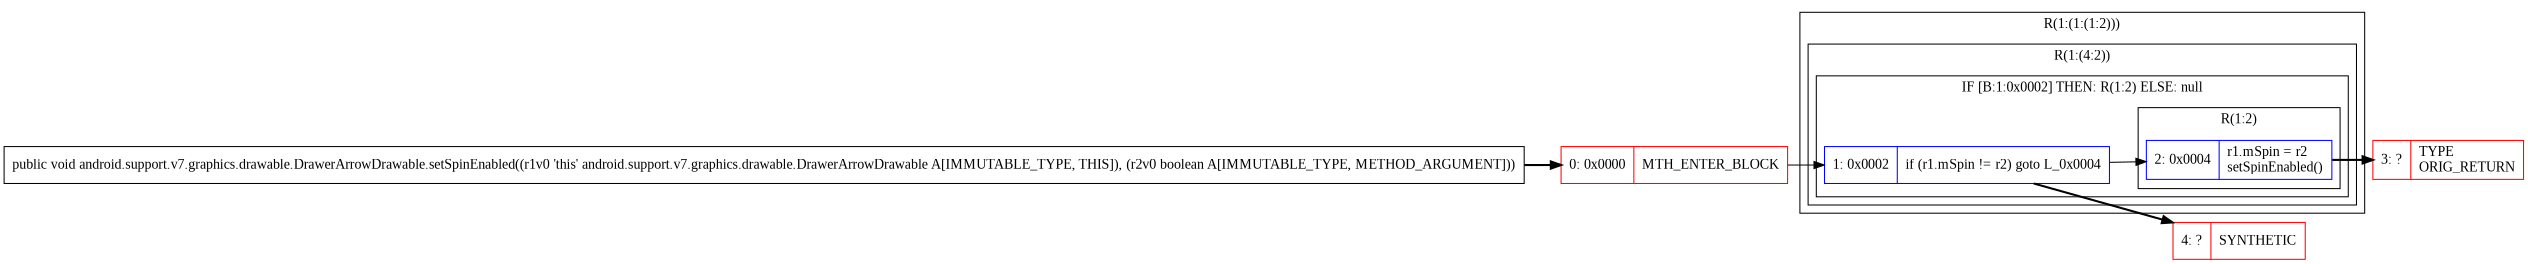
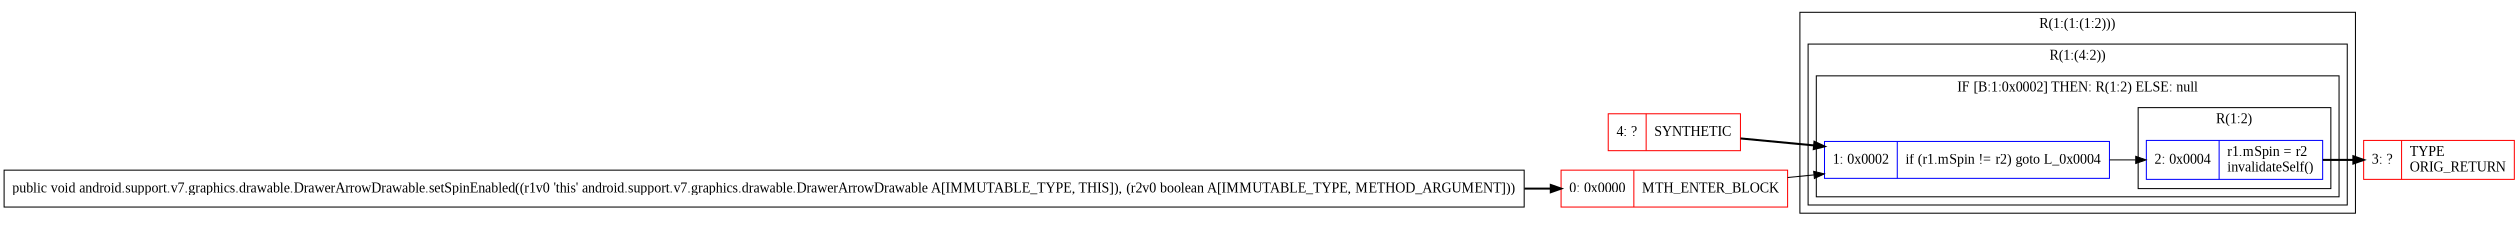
node "2: 0x0004": text "setSpinEnabled()" -> "invalidateSelf()"
edge "1: 0x0002" -> "4: ?": reversed
